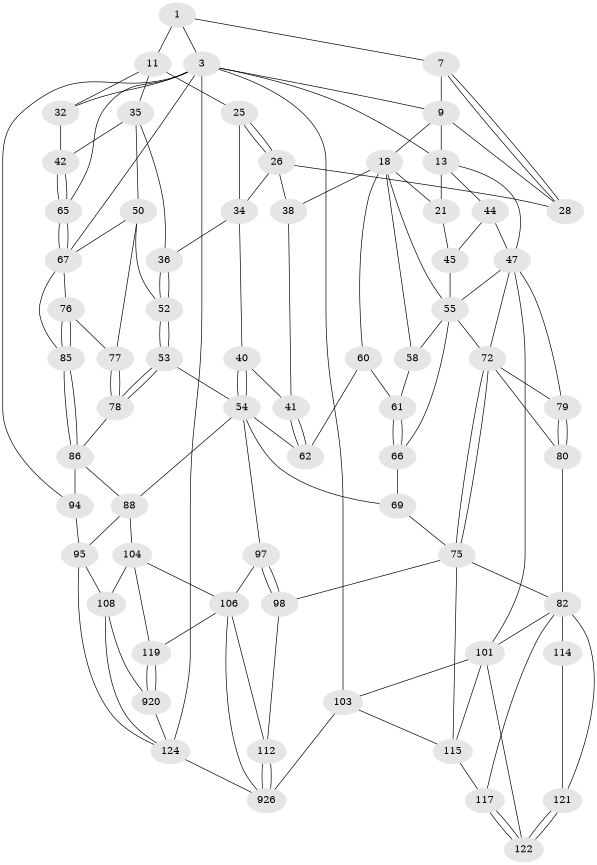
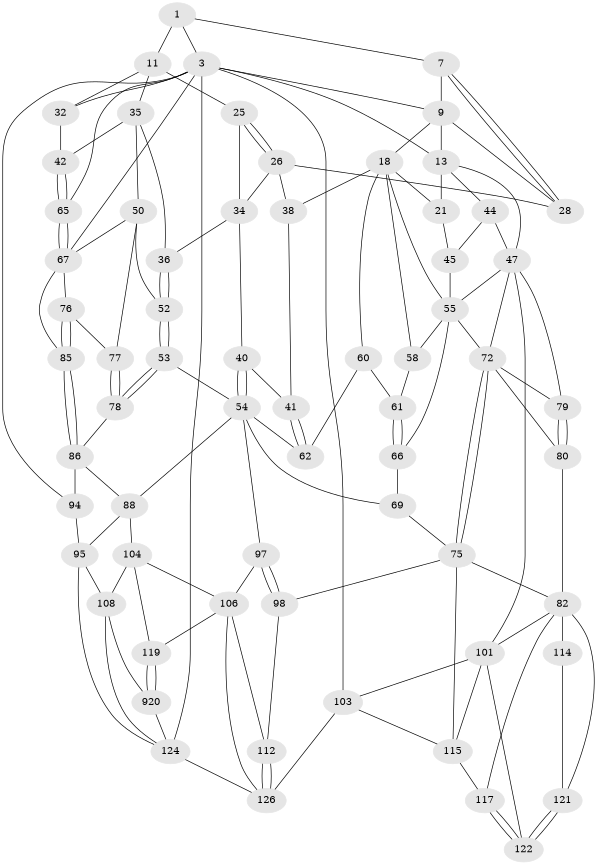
node "926": label "926" -> "126"
